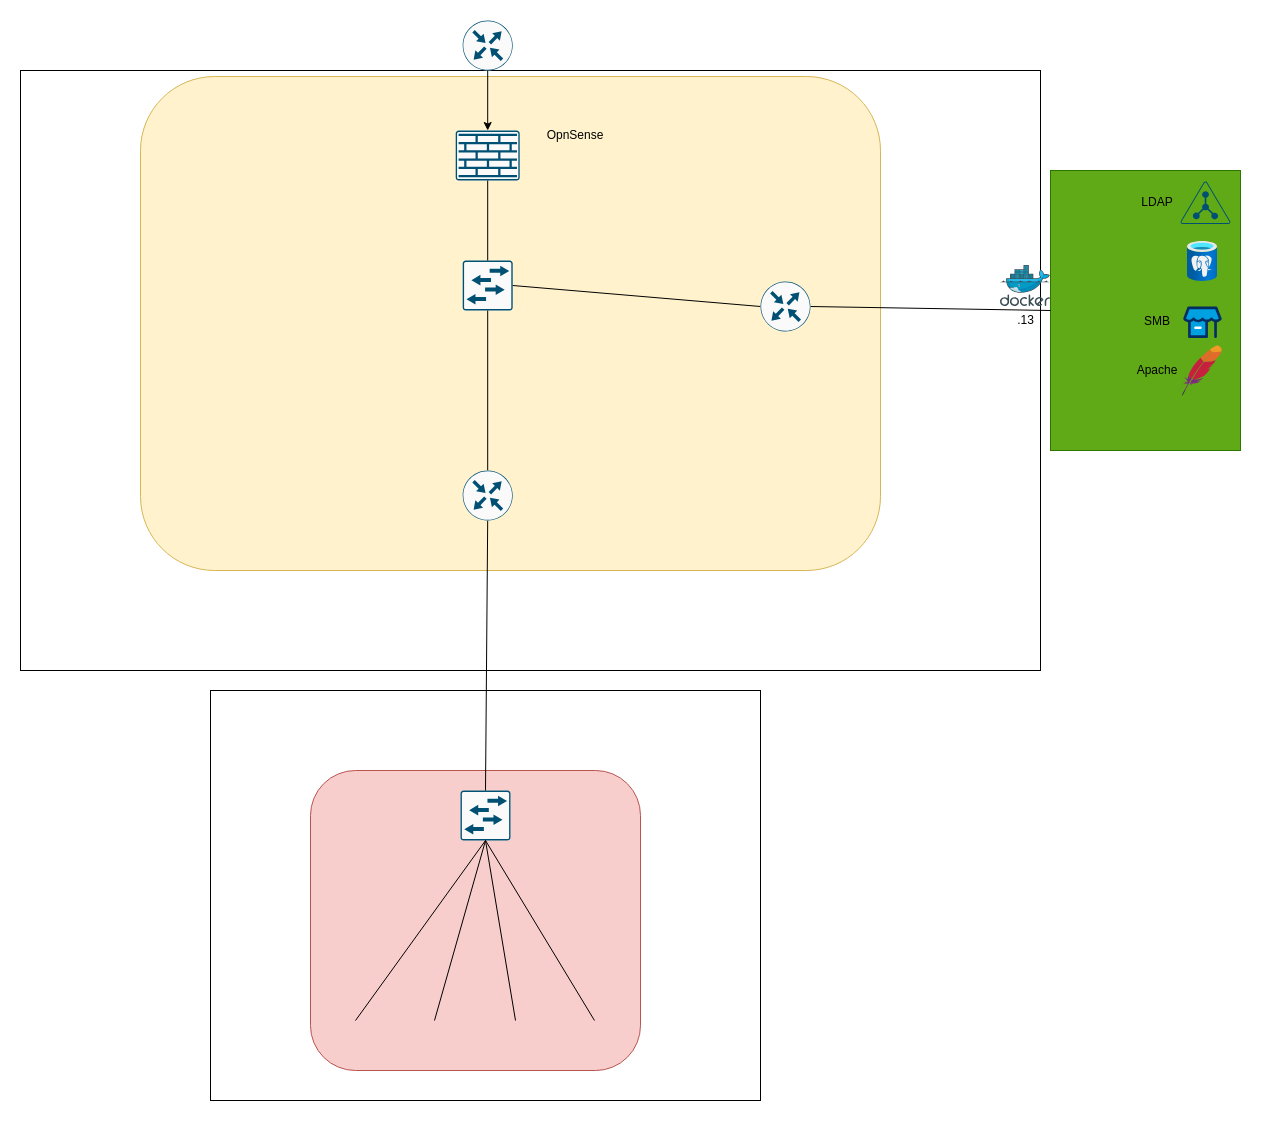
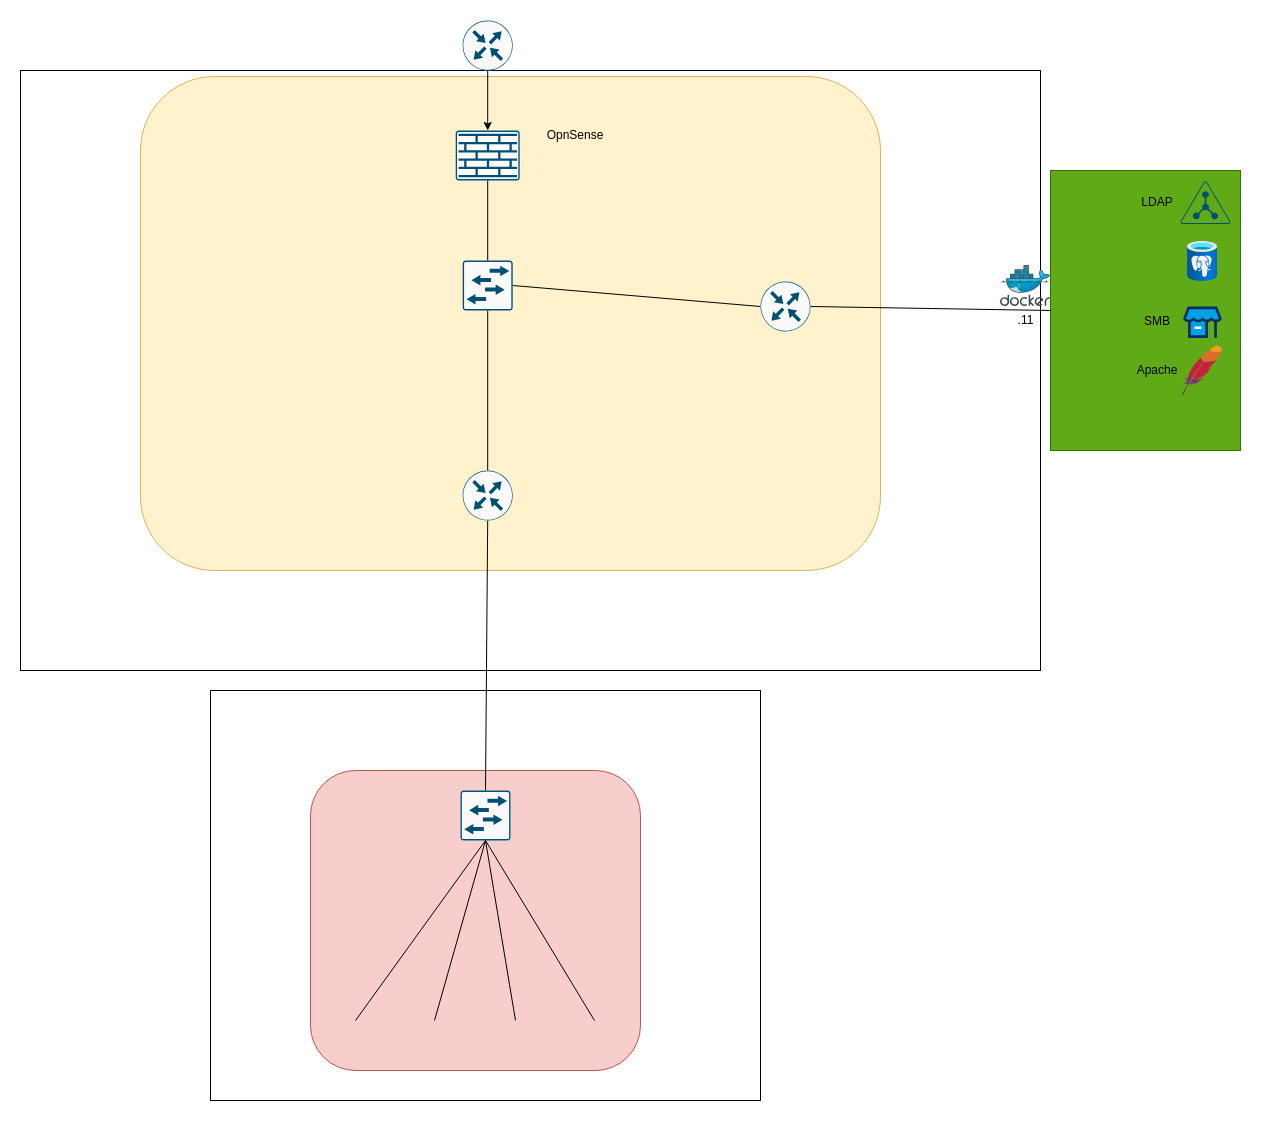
node ".13": label ".13" -> ".11"
